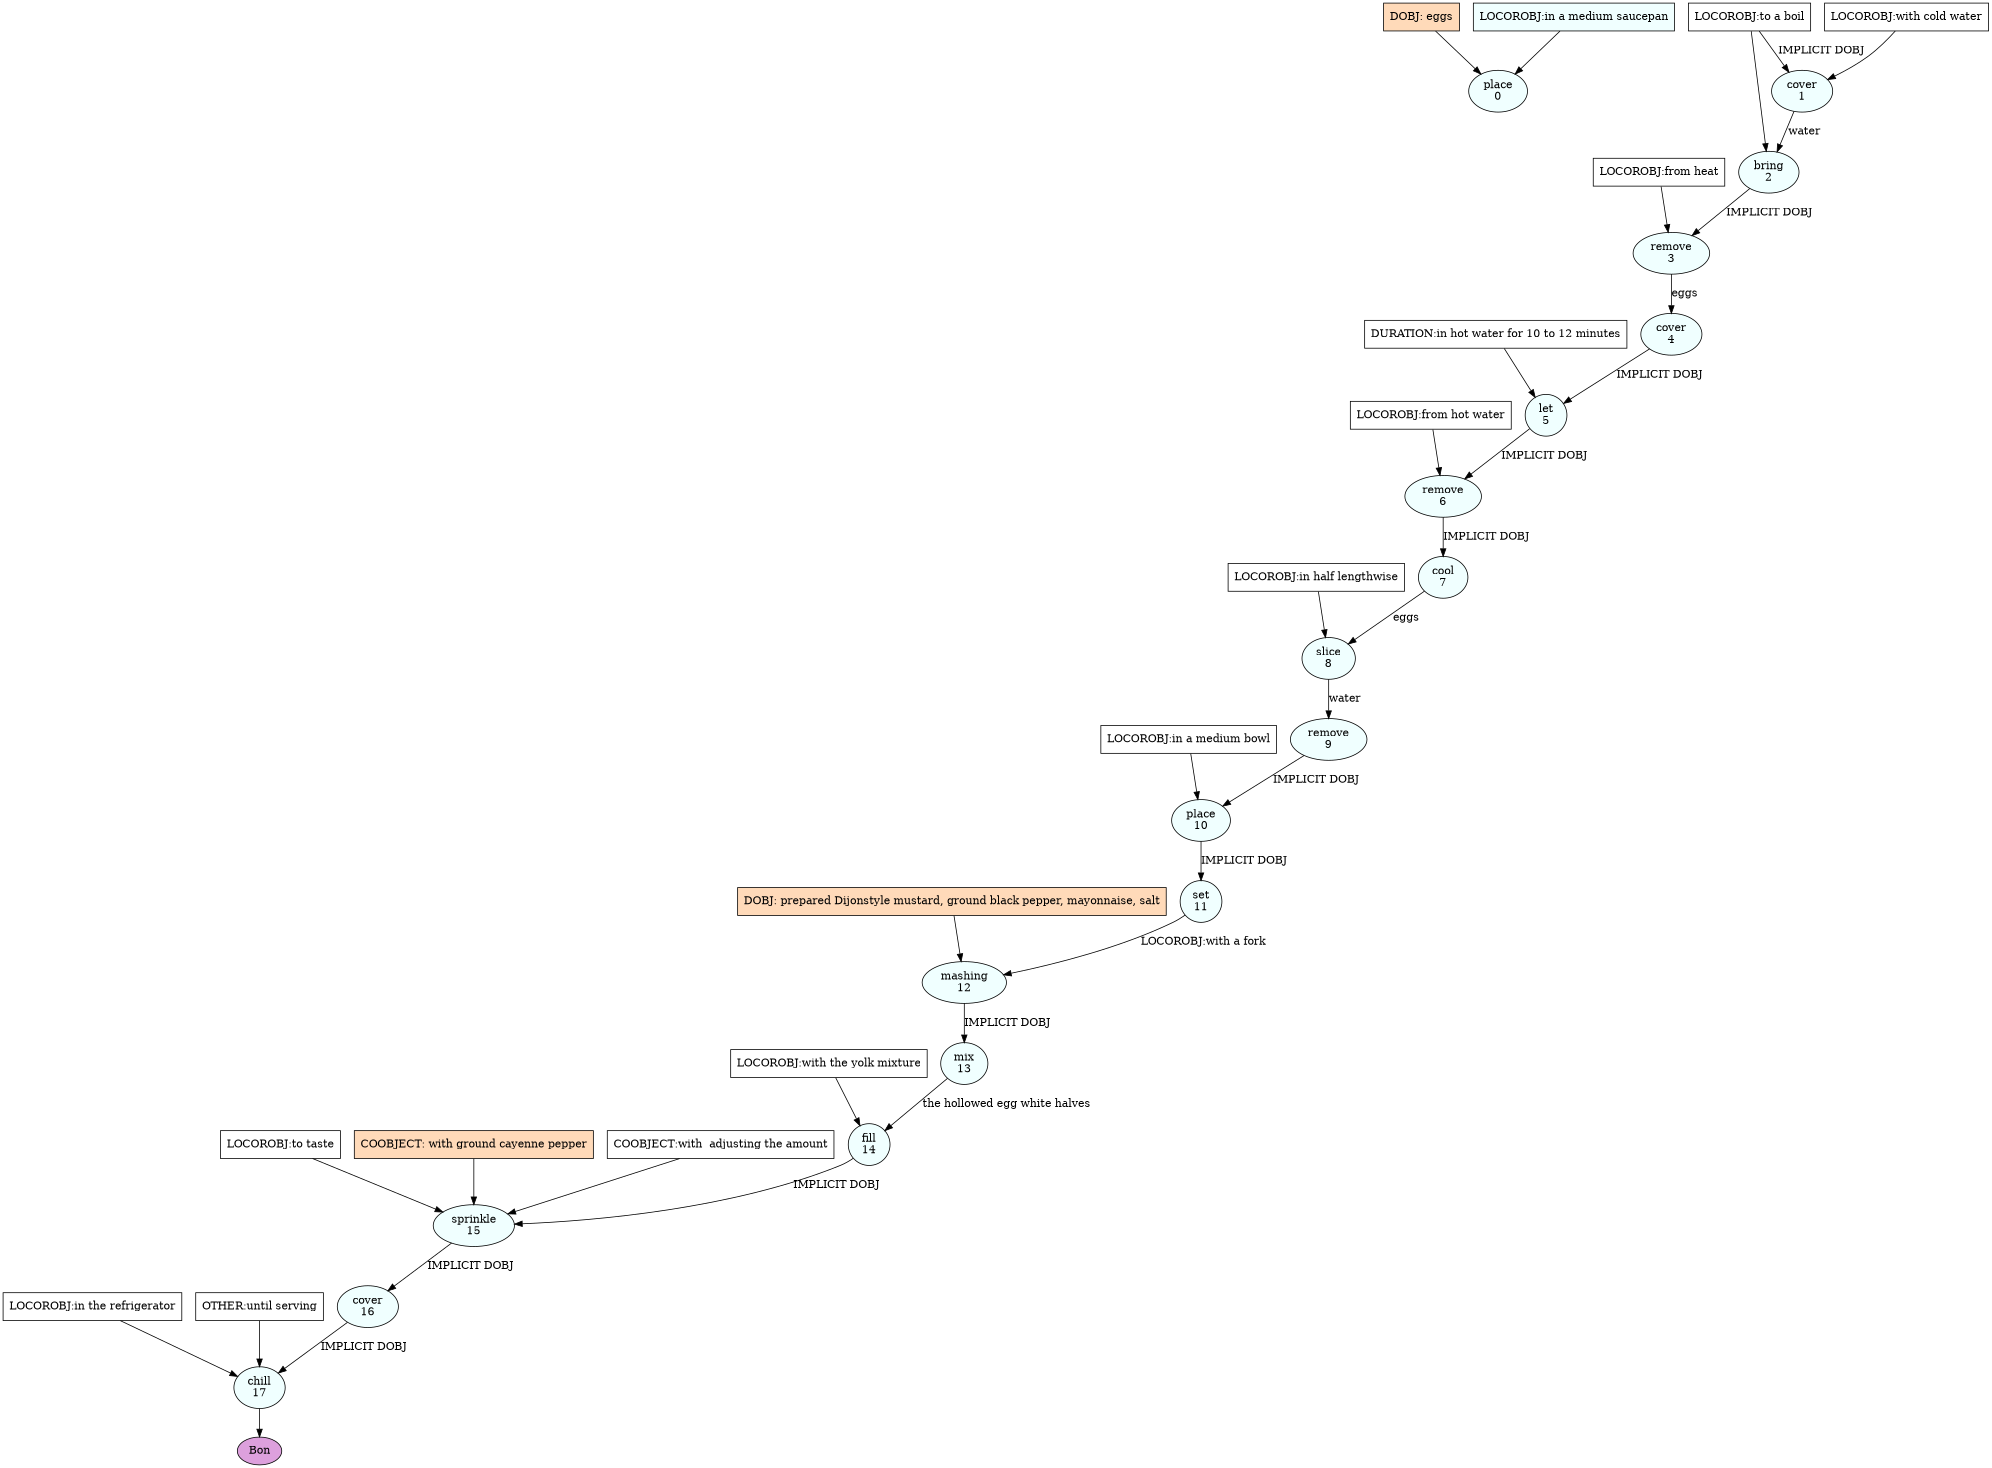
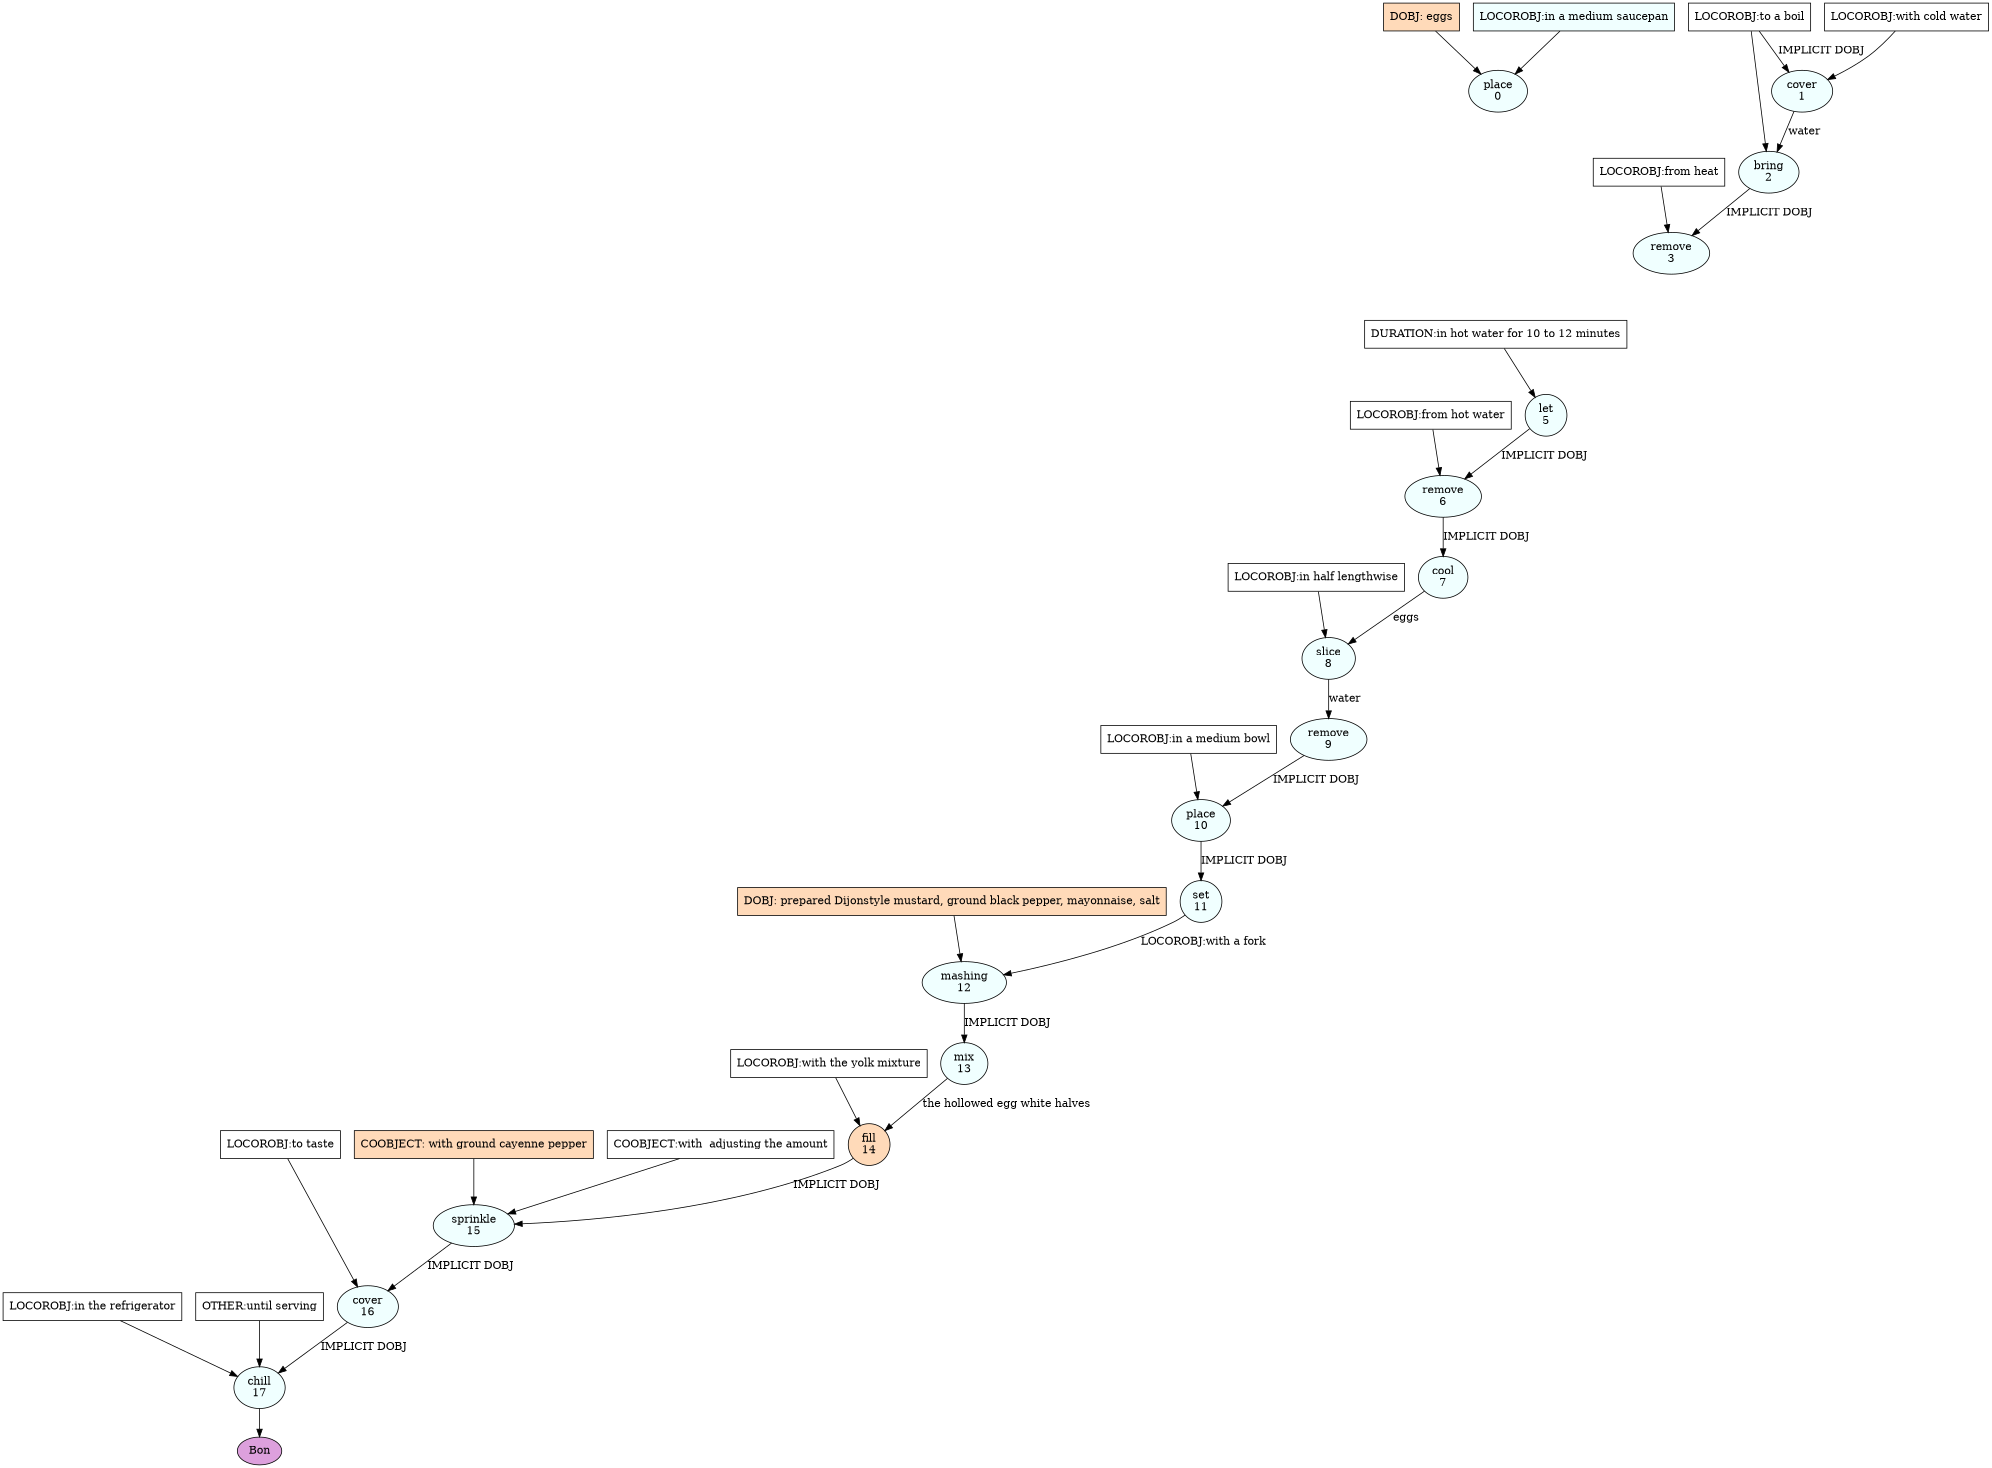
node "cover 4": removed
node "fill 14": fillcolor azure -> peachpuff
edge "LOCOROBJ:to taste" -> "sprinkle 15": now "LOCOROBJ:to taste" -> "cover 16"
